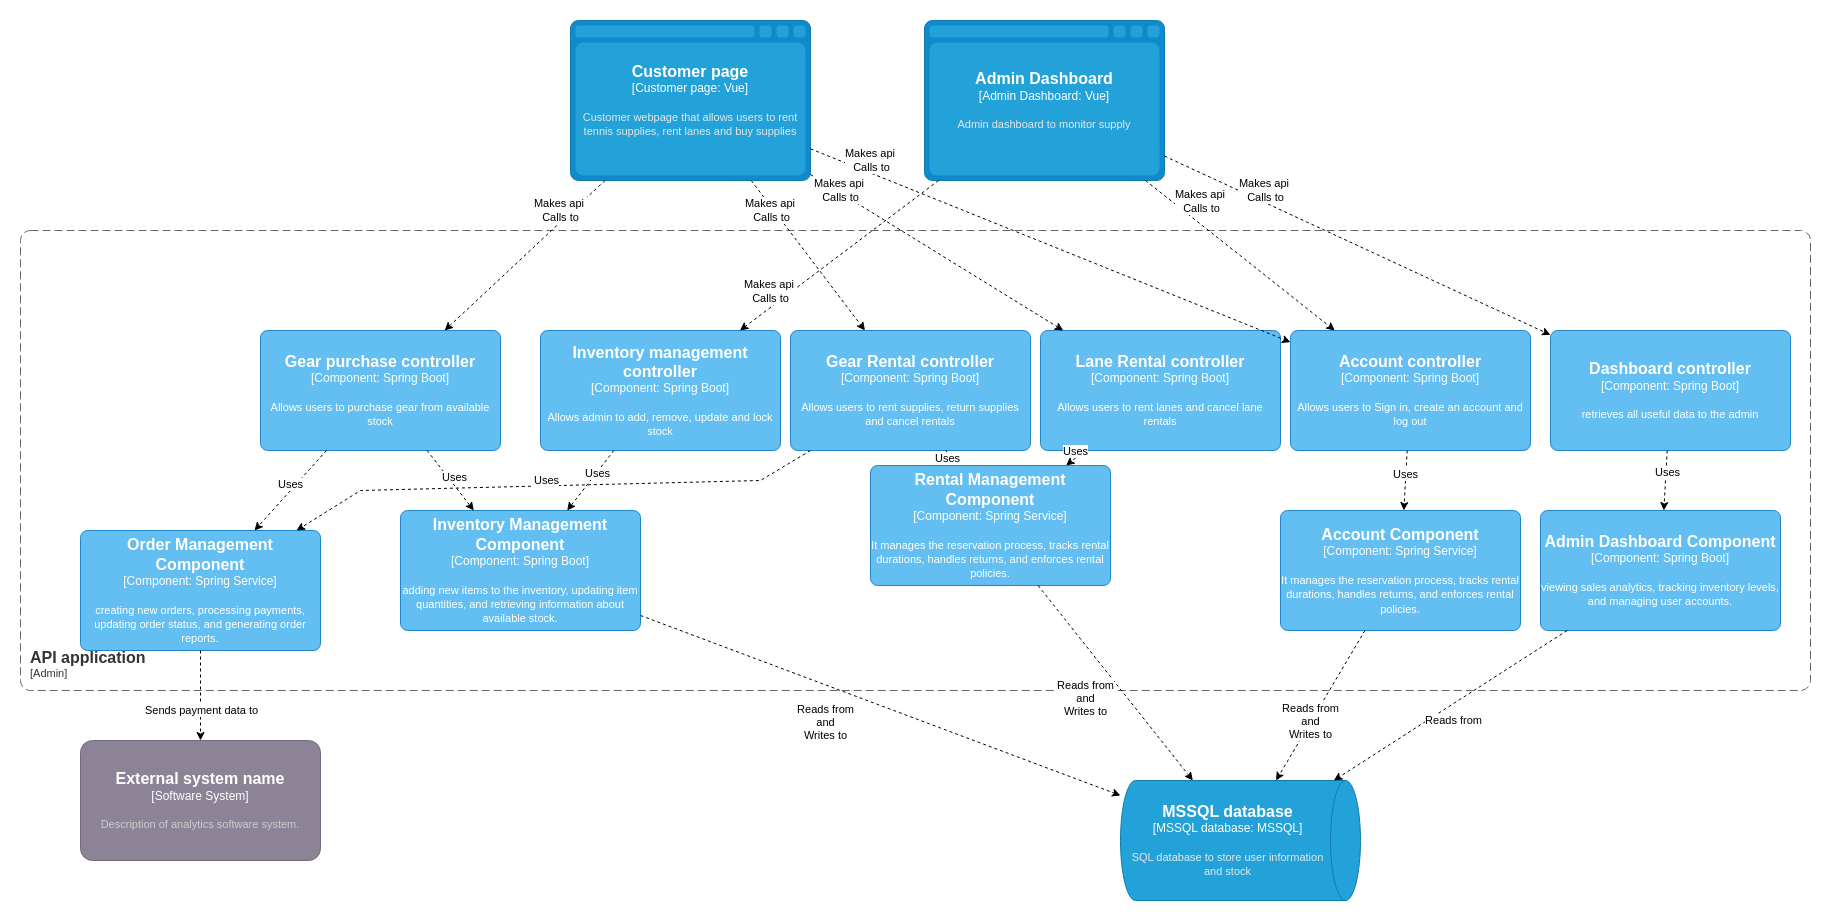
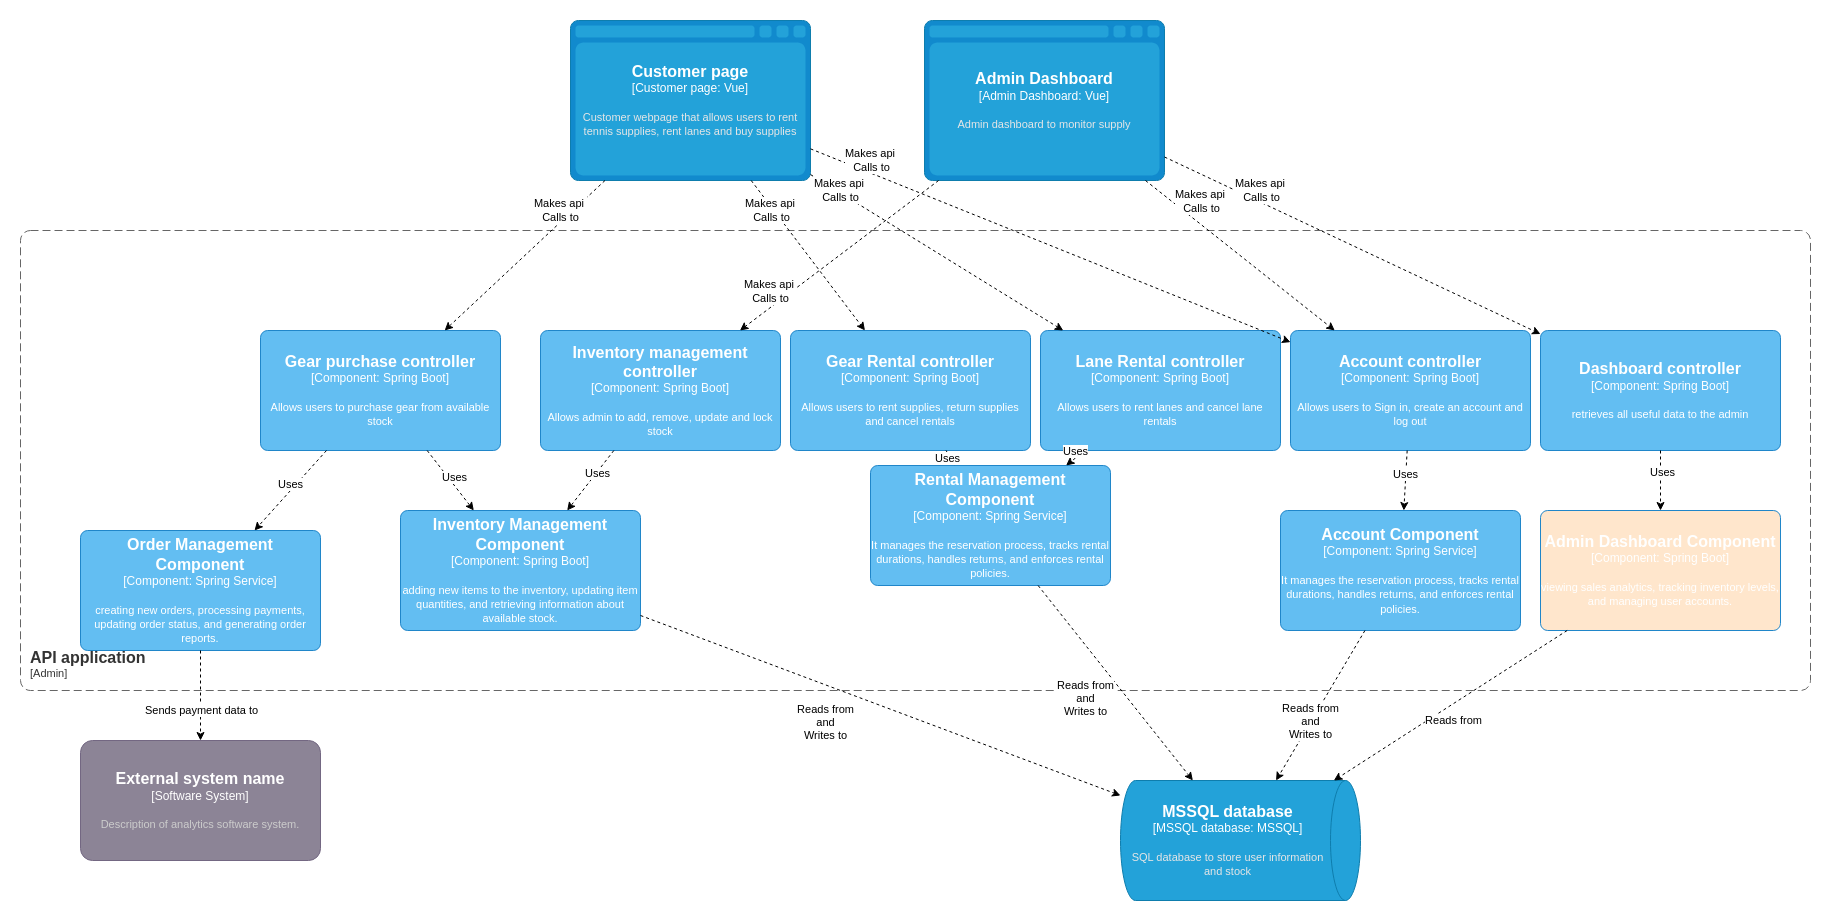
node "Dashboard controller [Component: Spring Boot] retrieves all useful data to the admin": moved (1671, 391) -> (1661, 391)
edge "Gear Rental controller [Component: Spring Boot] Allows users to rent supplies, return supplies and cancel rentals" -> "Order Management Component [Component: Spring Service] creating new orders, processing payments, updating order status, and generating order reports.": removed, label "Uses"
node "Admin Dashboard Component [Component: Spring Boot] viewing sales analytics, tracking inventory levels, and managing user accounts.": fillcolor #63bef2 -> #ffe6cc
